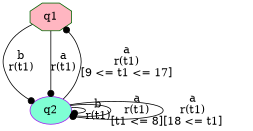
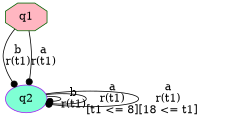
edge "q2" -> "q1": removed, label "a r(t1) [9 <= t1 <= 17]"
